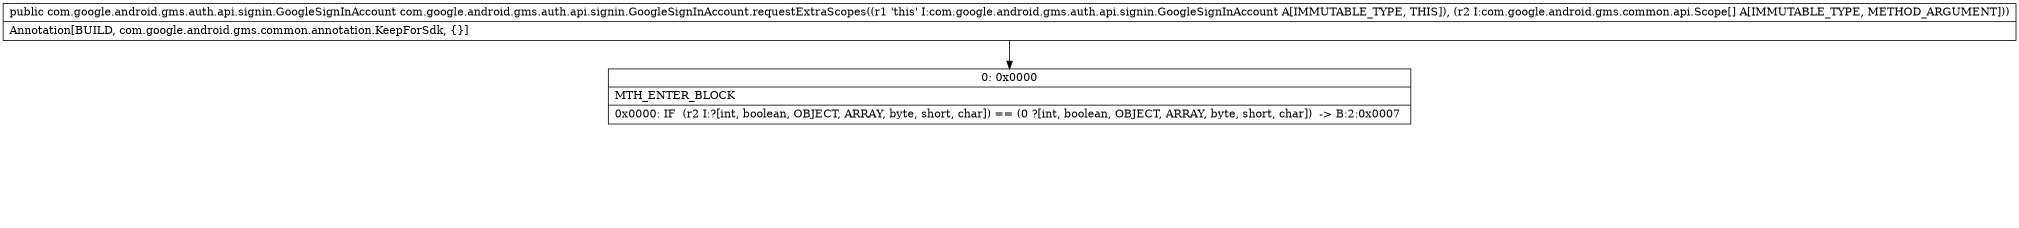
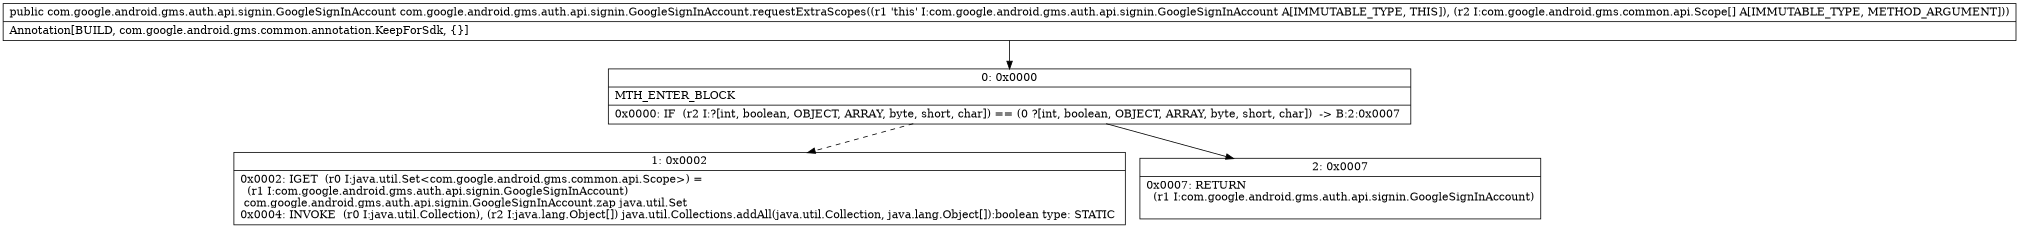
node "1: 0x0002": added
node "2: 0x0007": added
